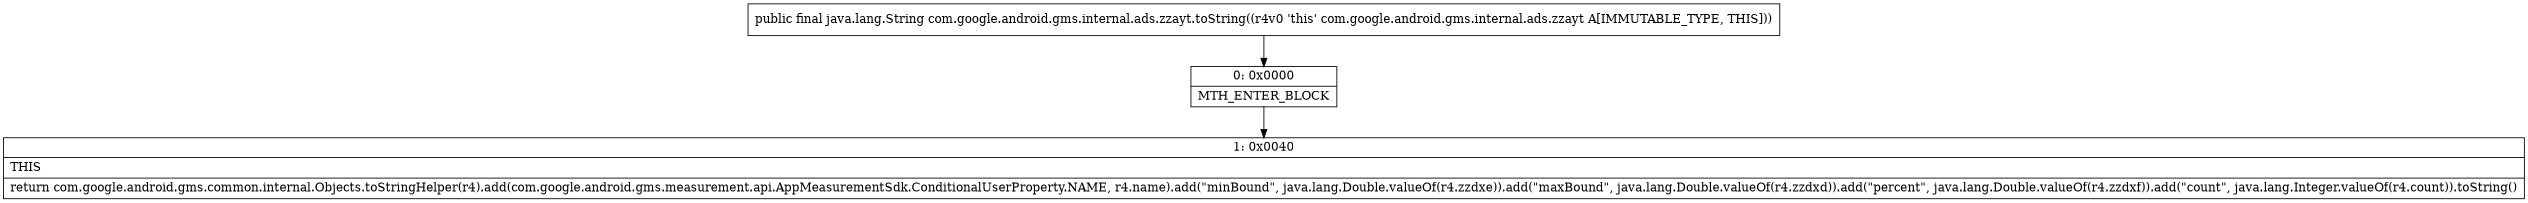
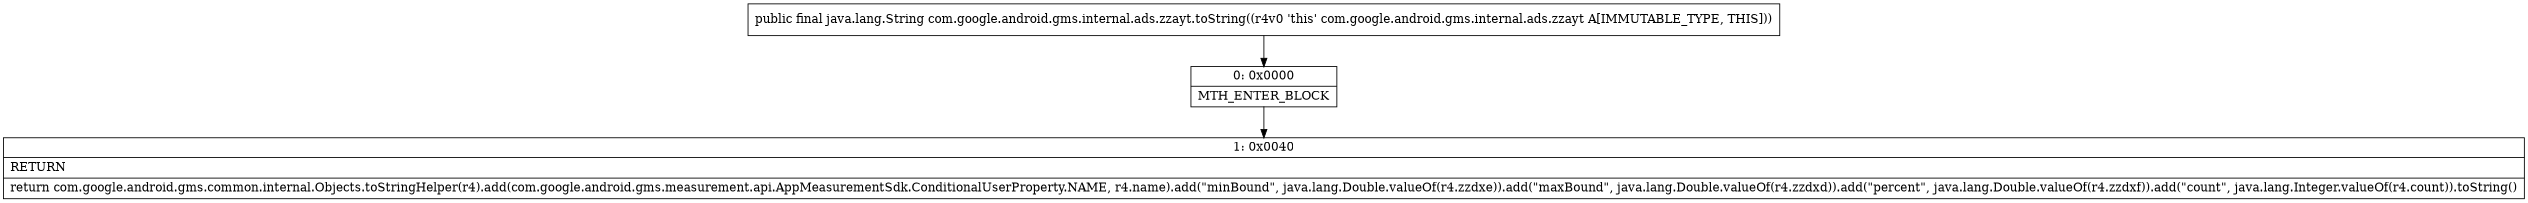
node "1: 0x0040": text "THIS" -> "RETURN"
